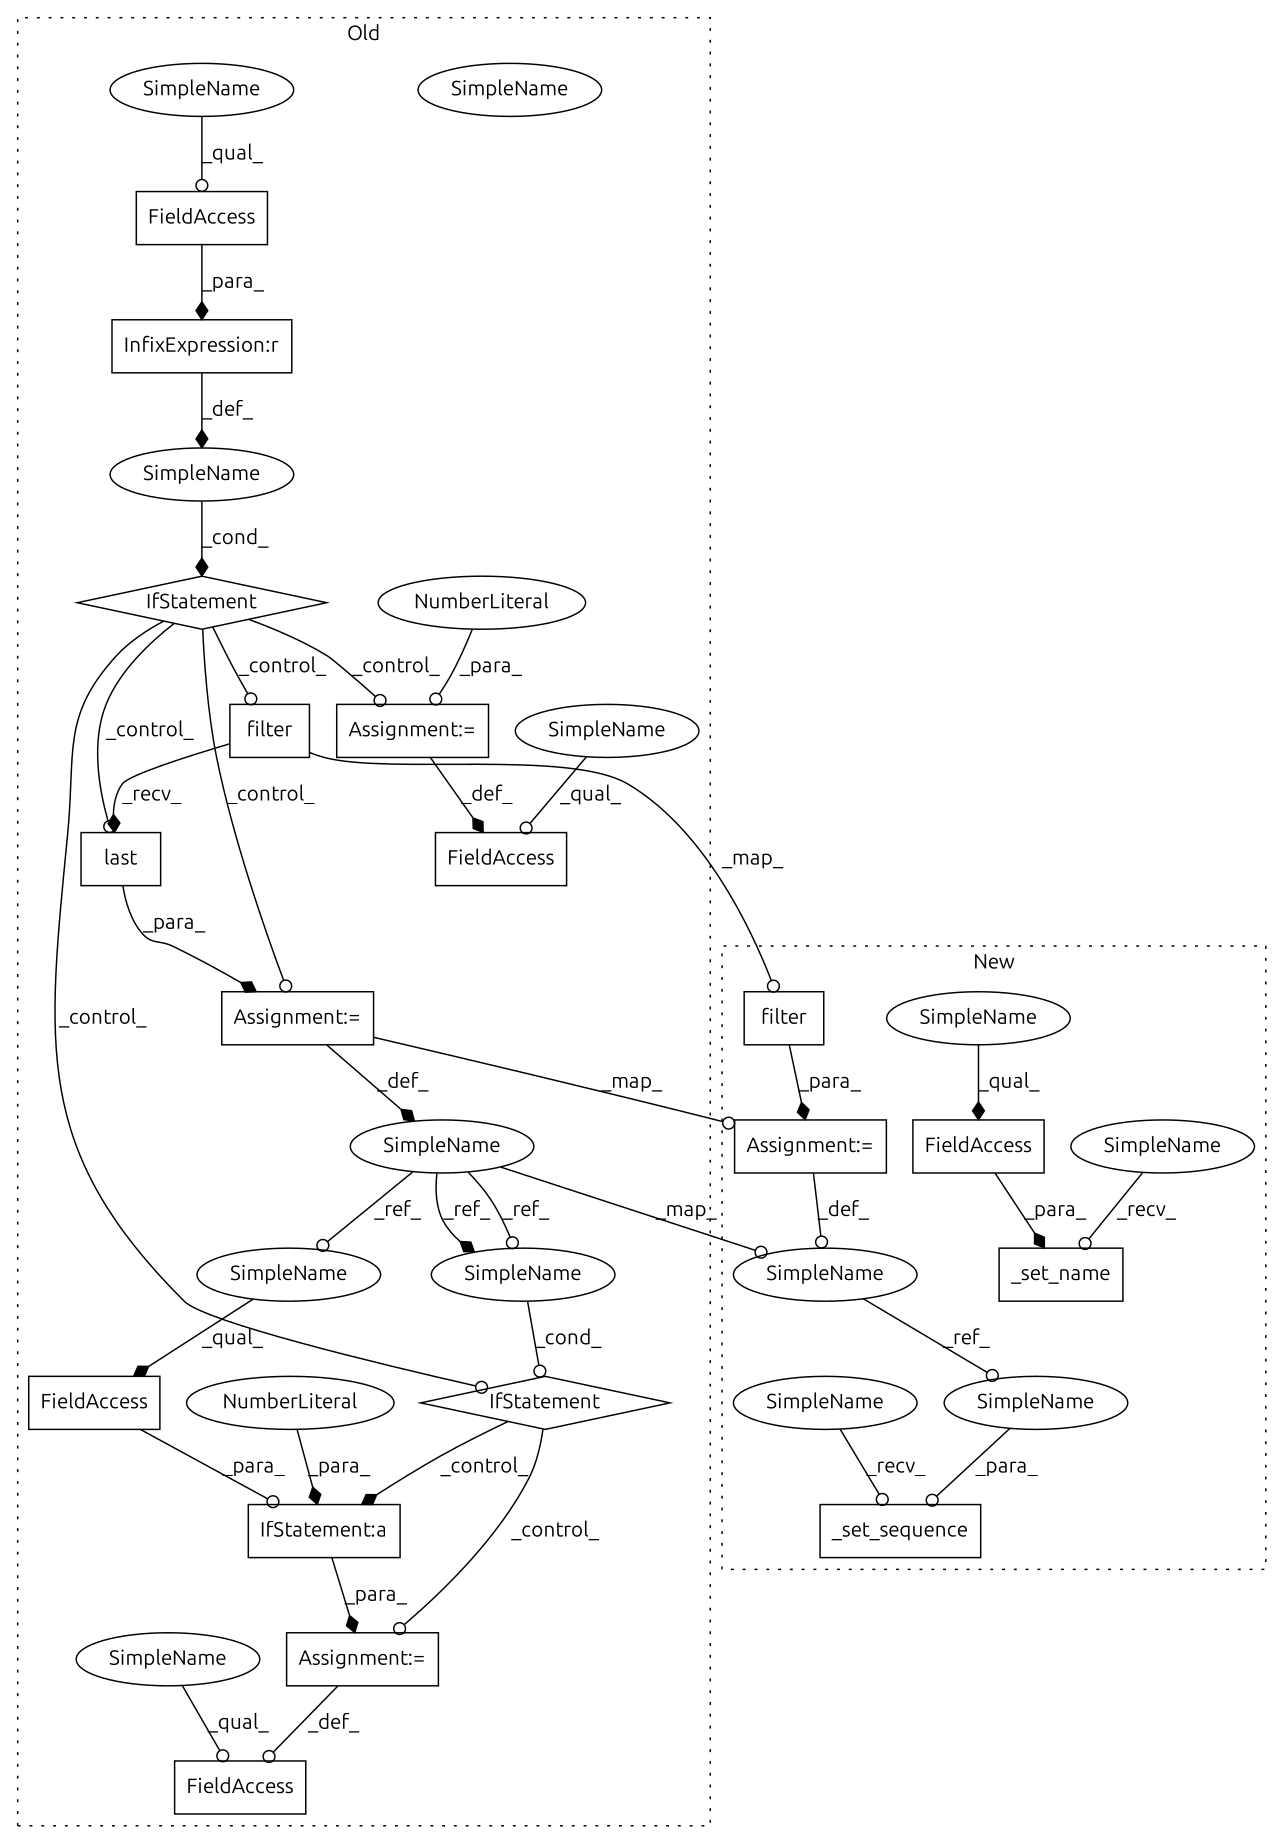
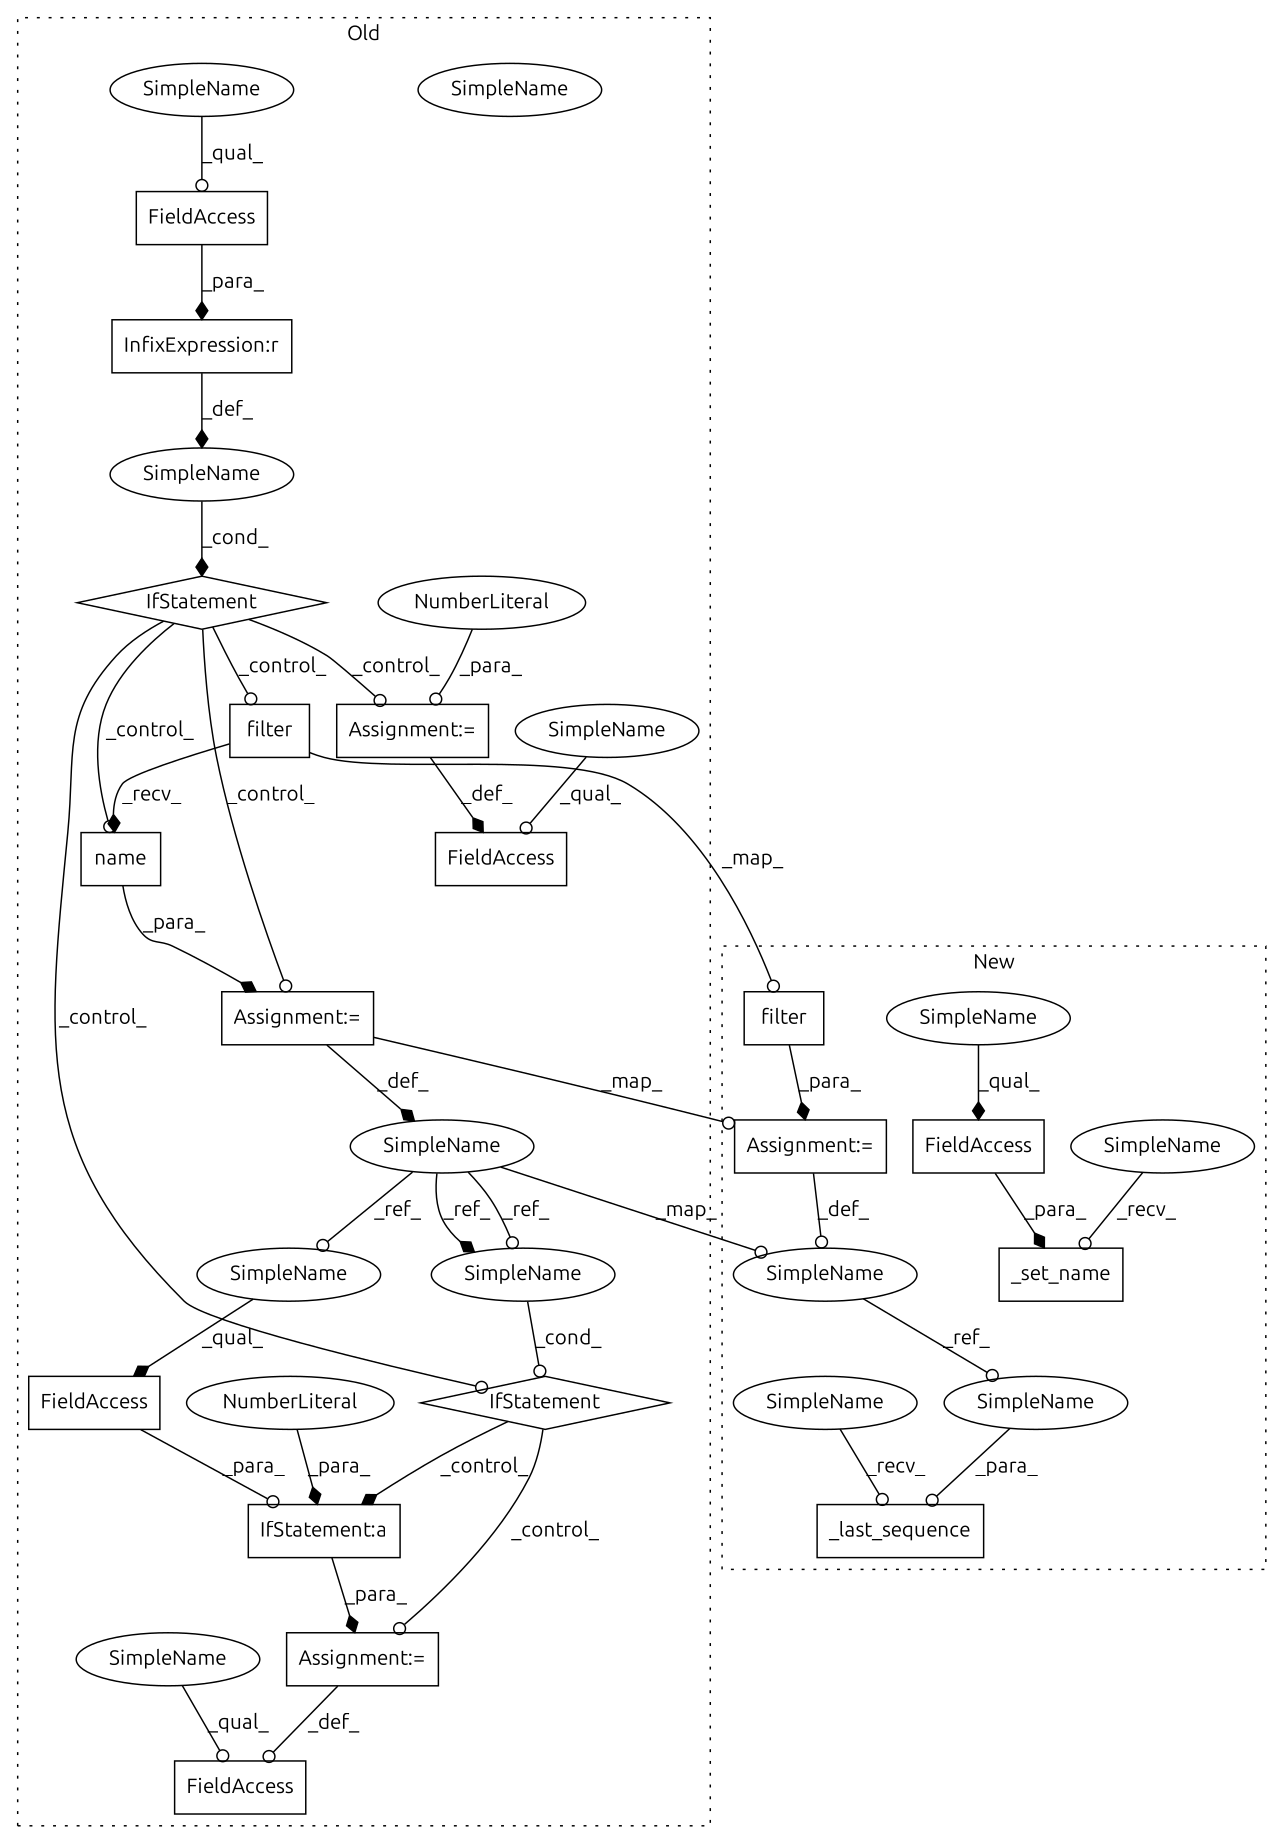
node "last": label "last" -> "name"
node "_set_sequence": label "_set_sequence" -> "_last_sequence"
